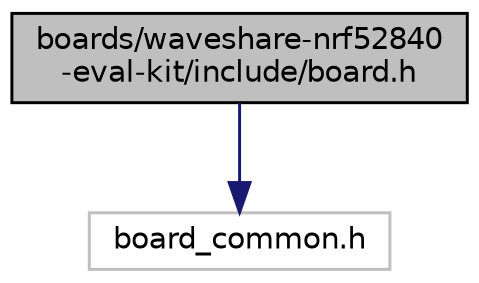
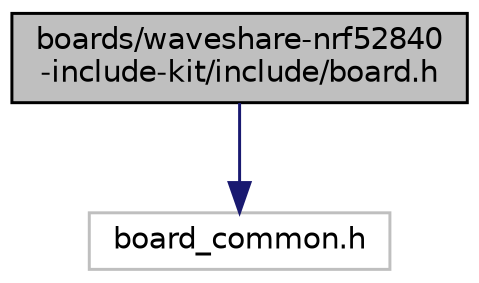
node "boards/waveshare-nrf52840 -eval-kit/include/board.h": label "boards/waveshare-nrf52840 -eval-kit/include/board.h" -> "boards/waveshare-nrf52840 -include-kit/include/board.h"
